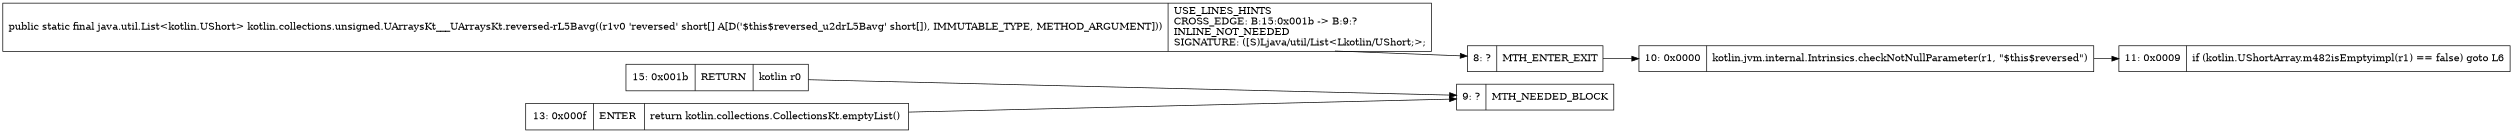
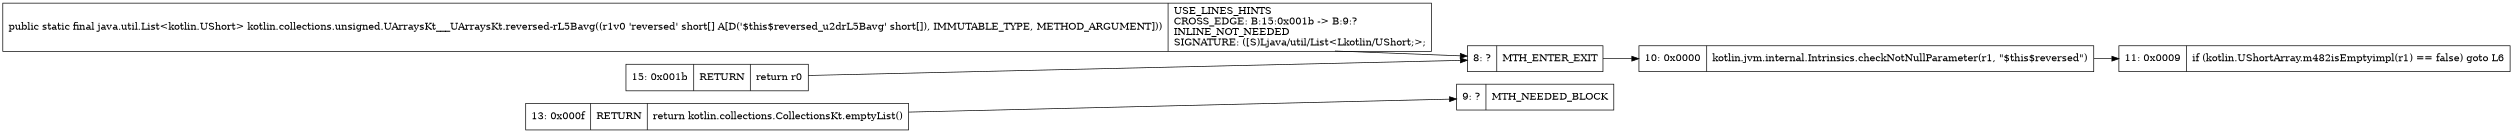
node "15: 0x001b": text "kotlin r0" -> "return r0"
edge "15: 0x001b" -> "9: ?": now "15: 0x001b" -> "8: ?"
node "13: 0x000f": text "ENTER" -> "RETURN"
